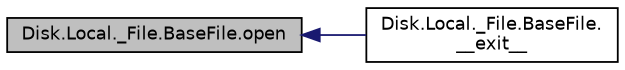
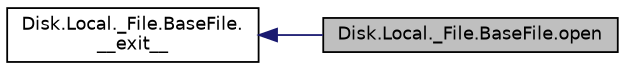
edge "Disk.Local._File.BaseFile. __exit__" -> "Disk.Local._File.BaseFile.open": reversed
